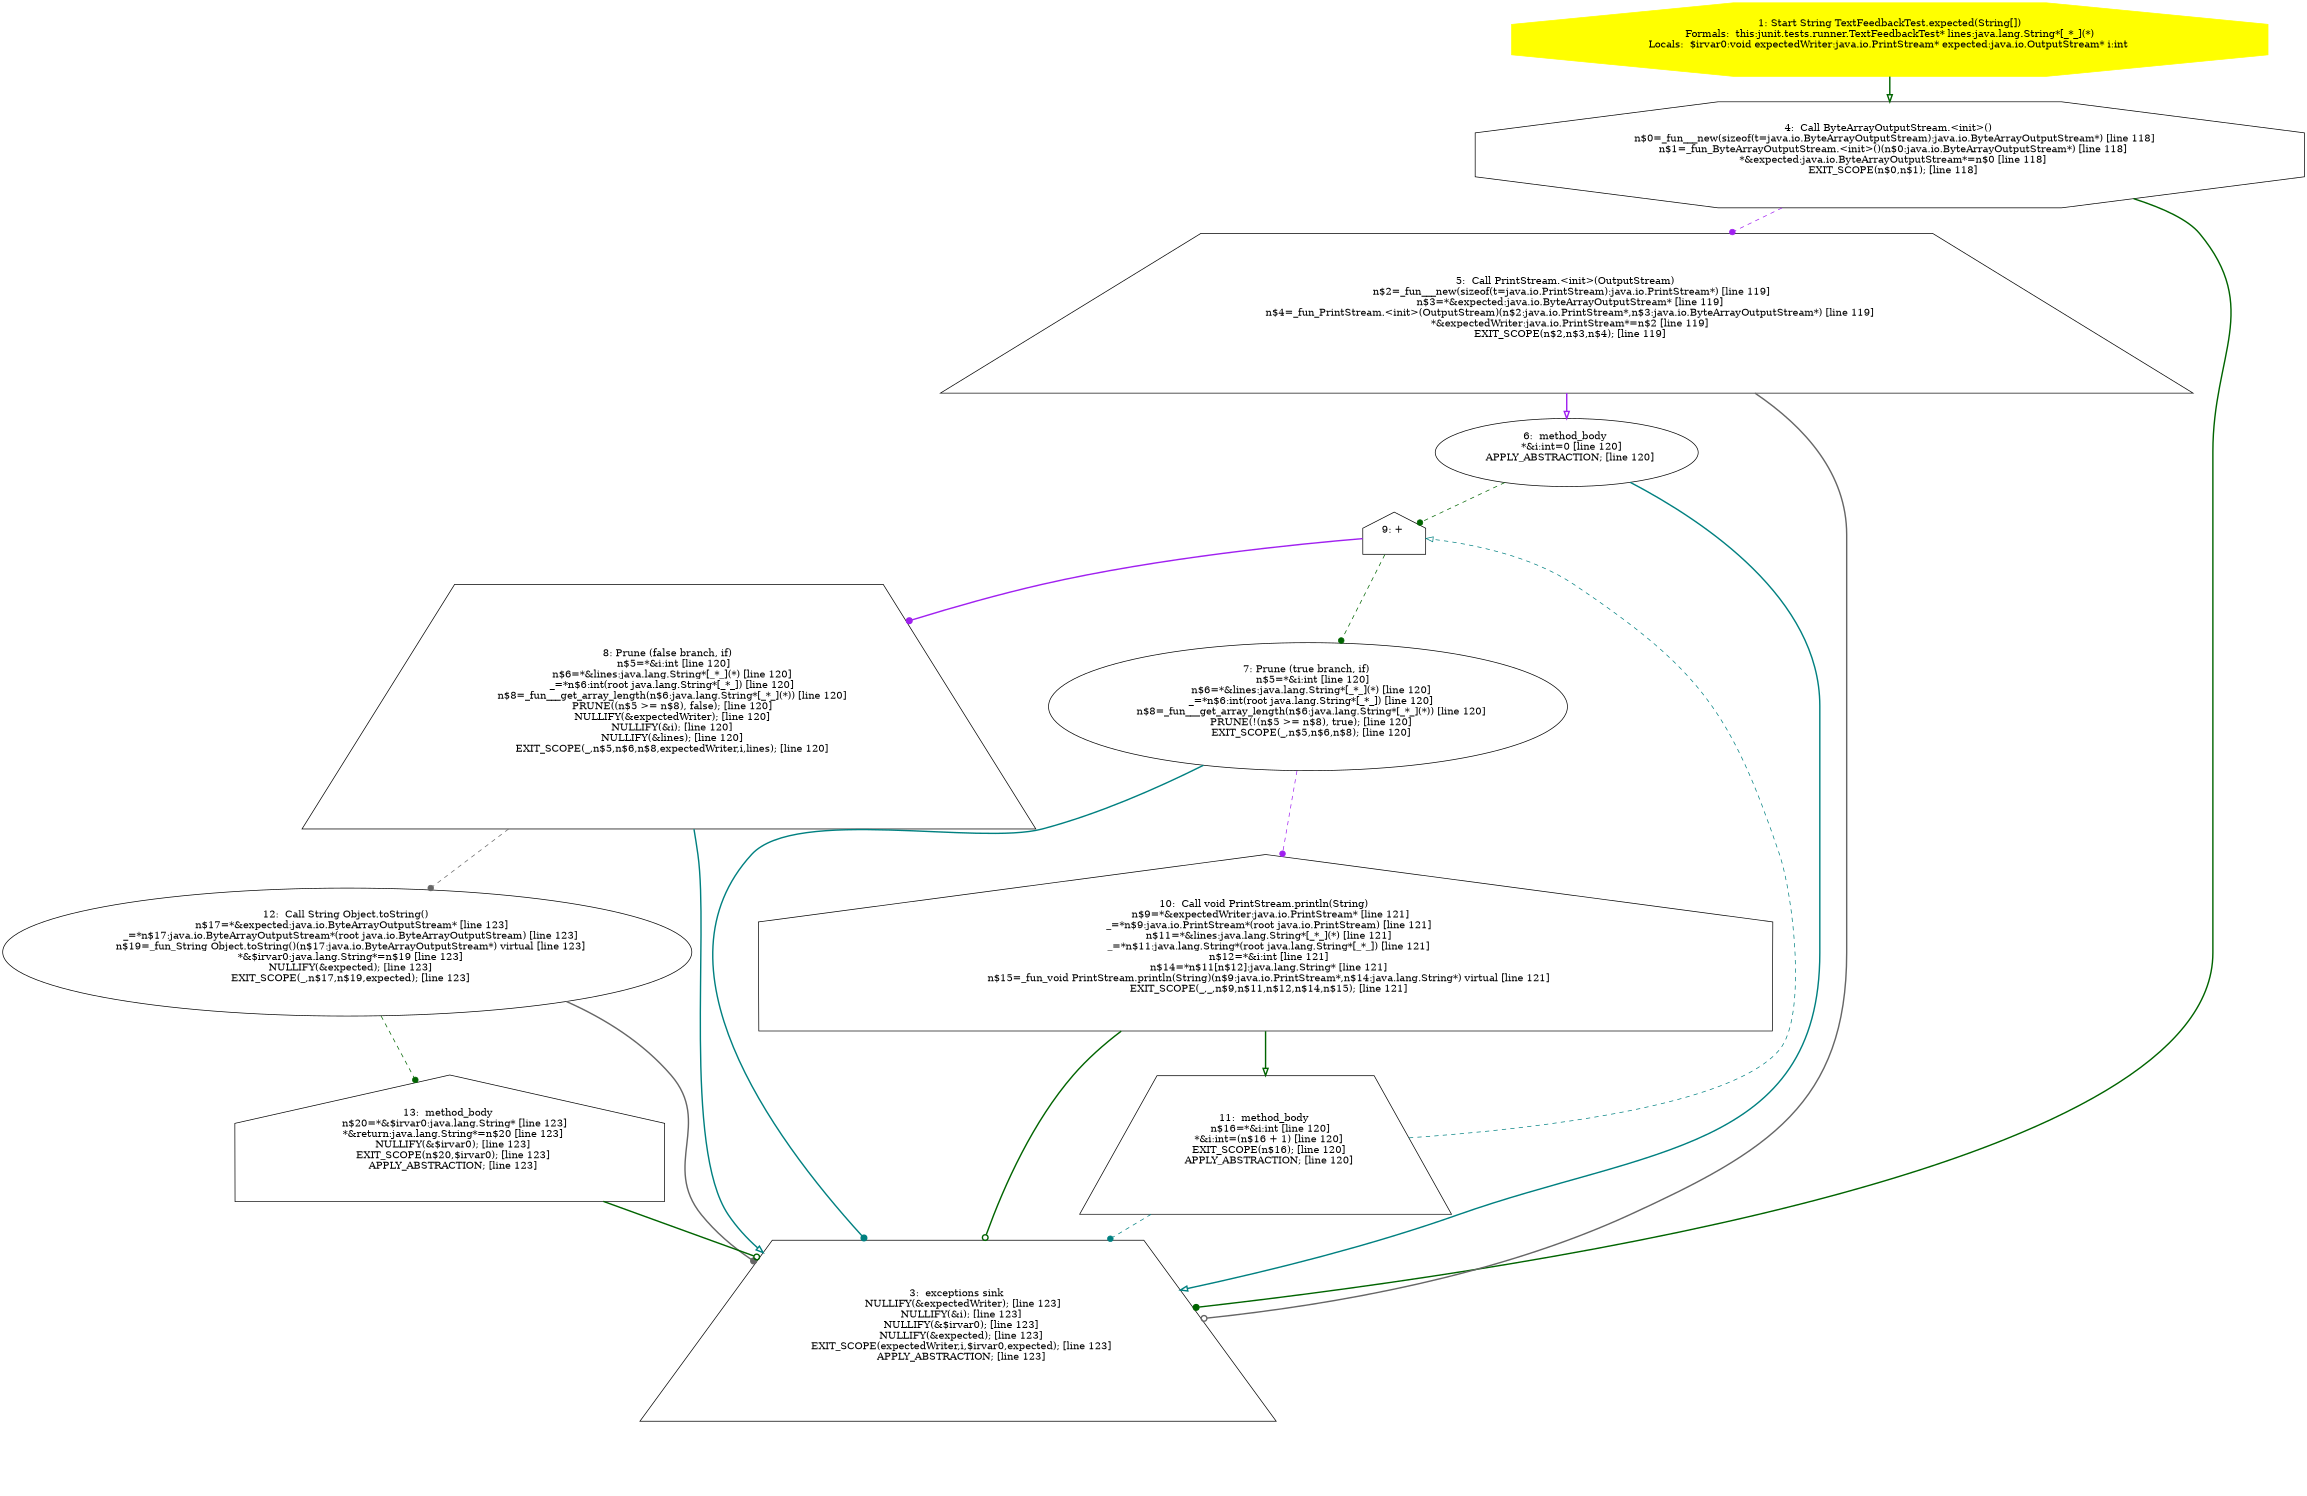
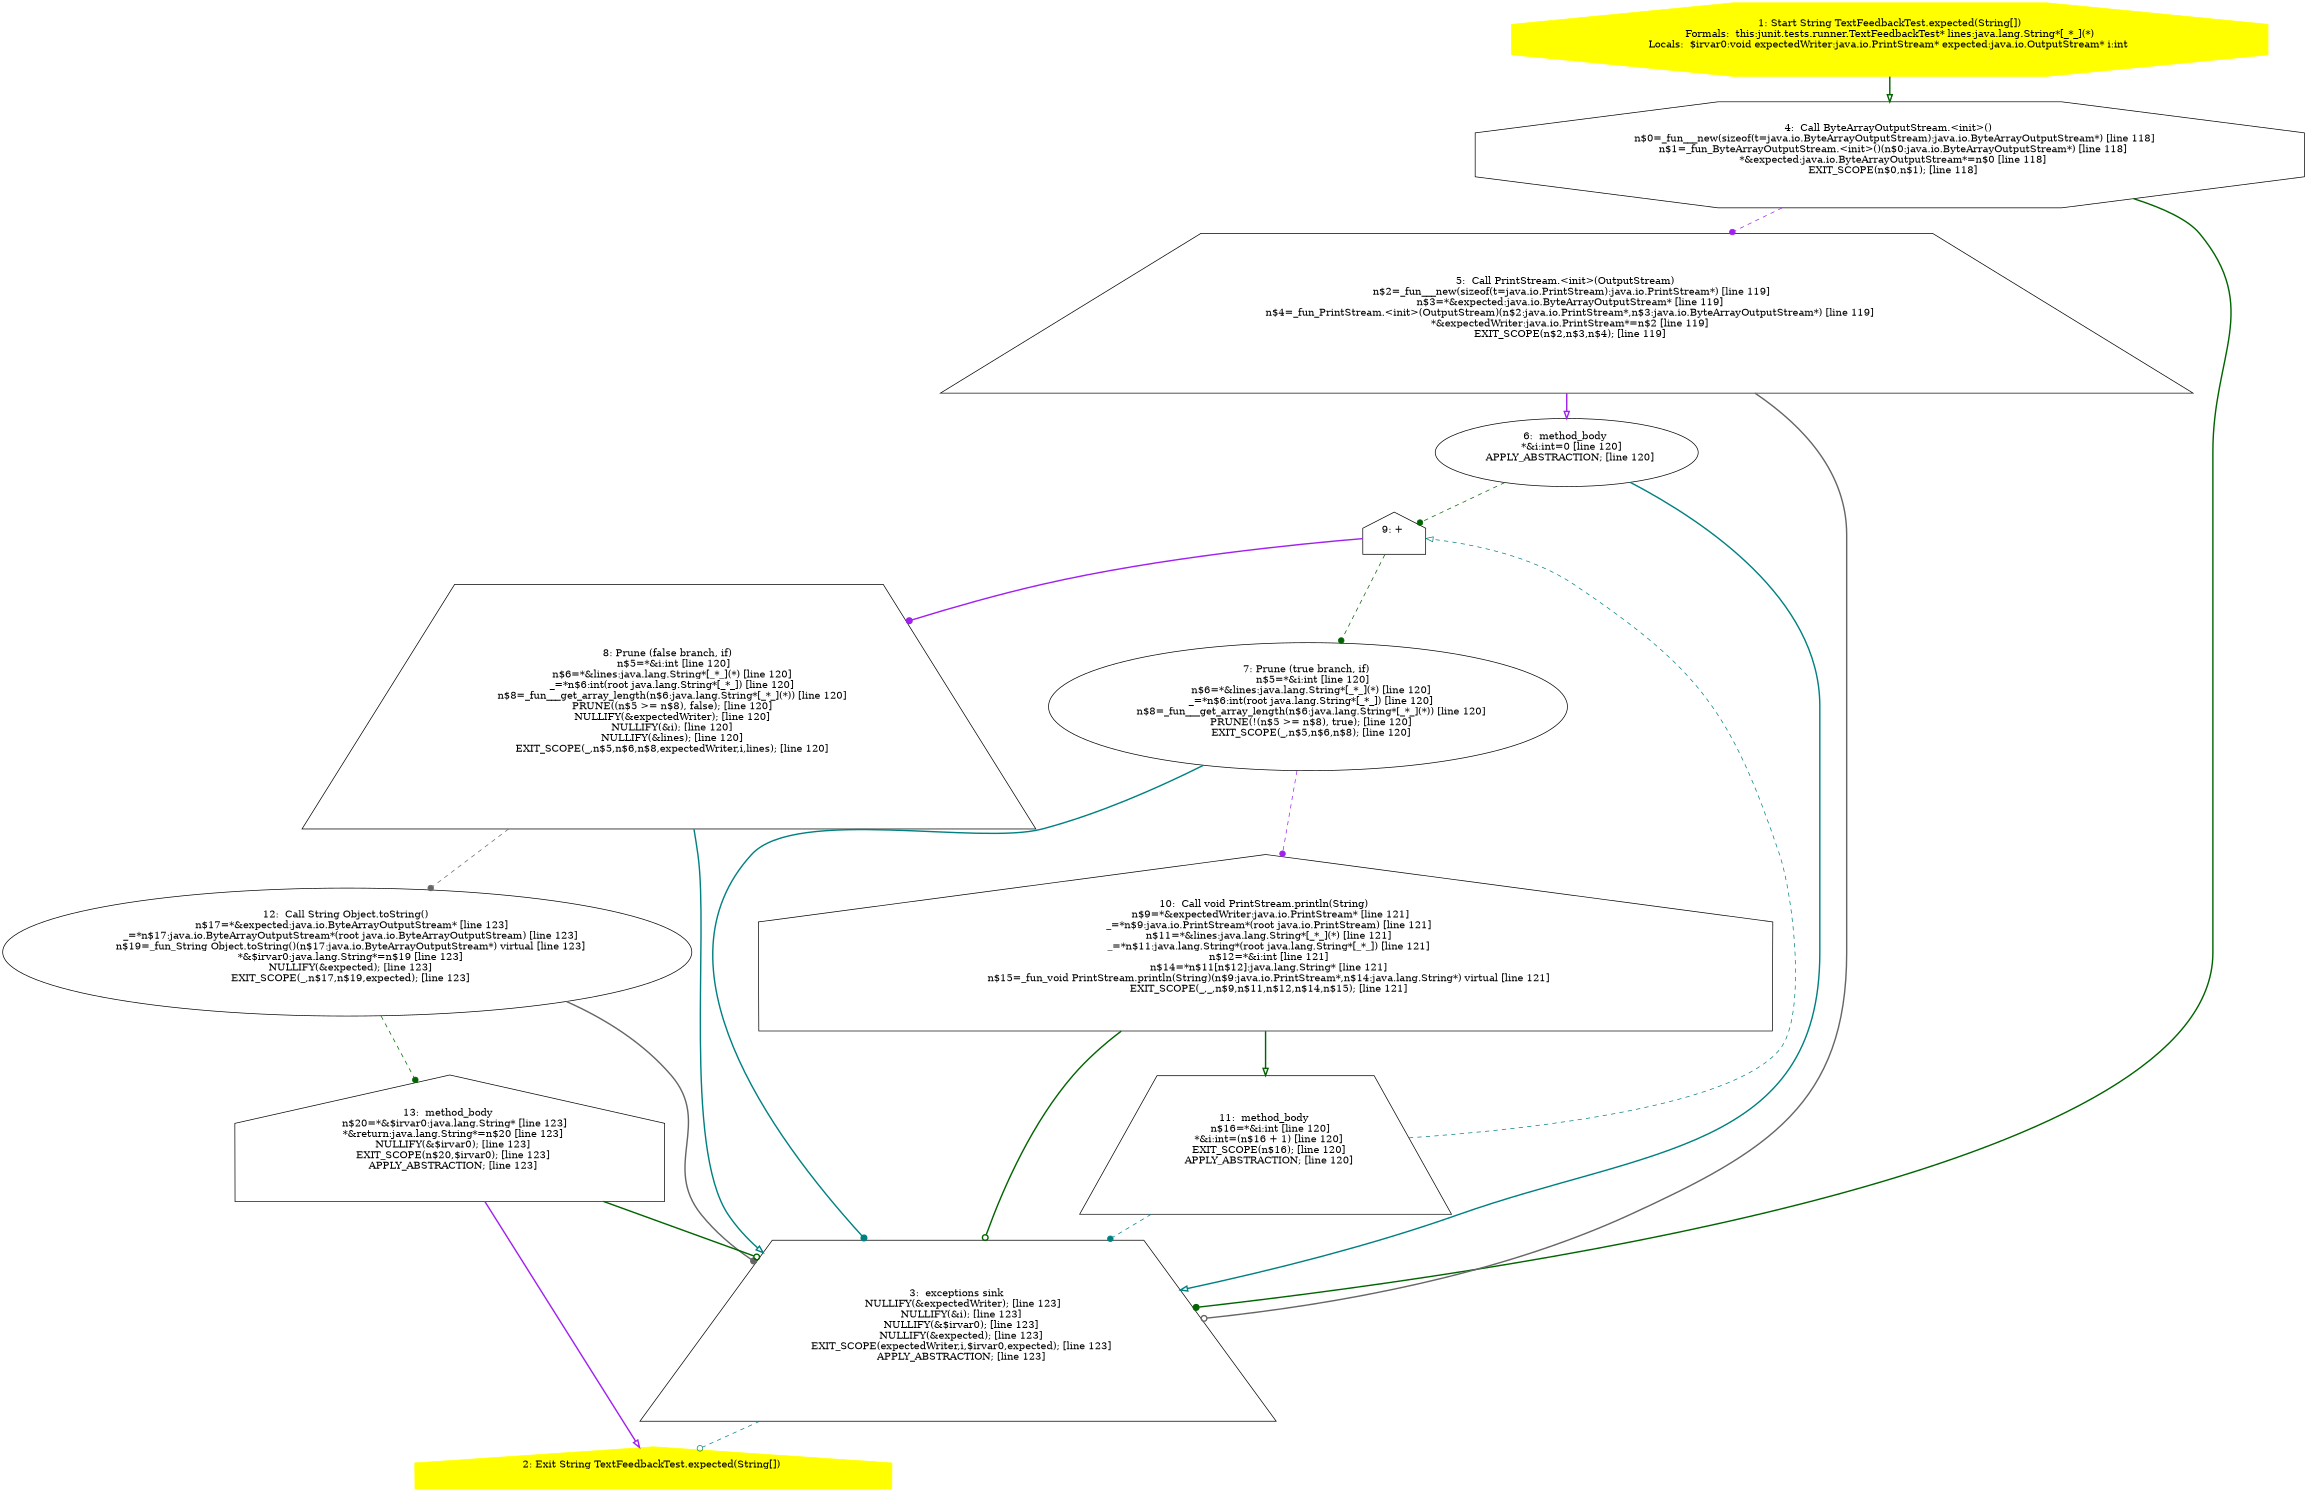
node "2: Exit String TextFeedbackTest.expected(String[])": added
